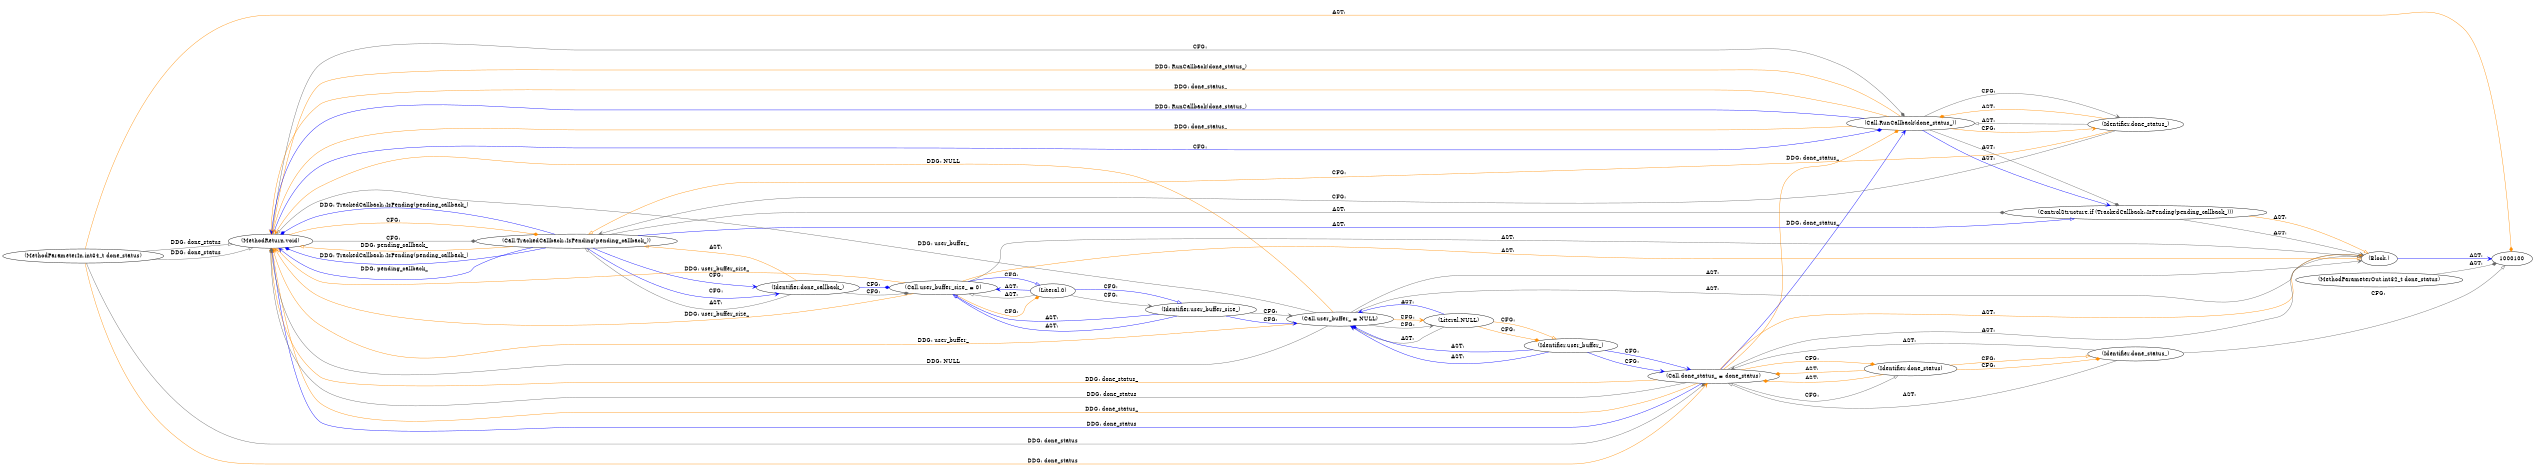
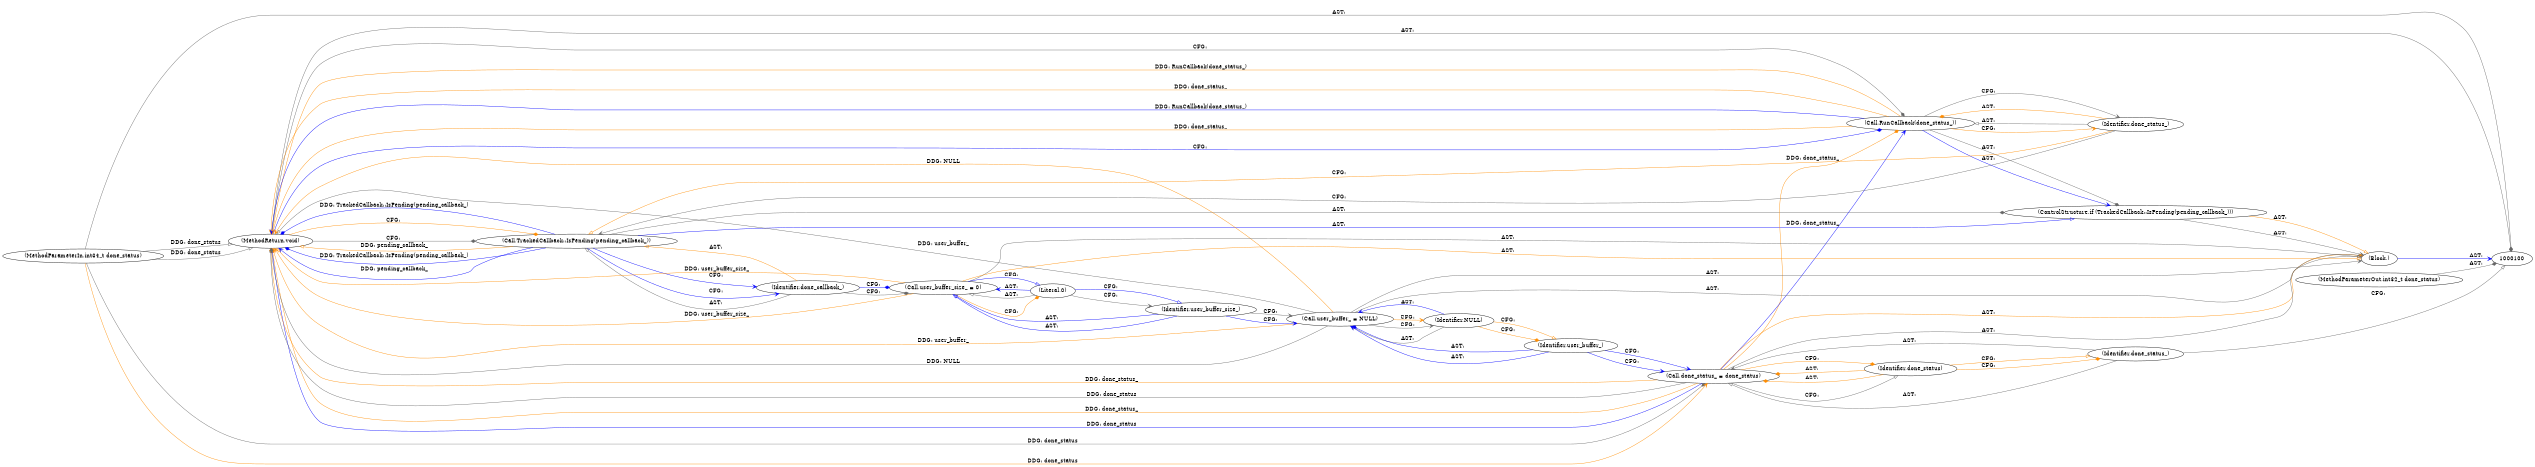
edge "(MethodParameterIn,int34_t done_status)" -> "1000100": color darkorange -> gray40
edge "(MethodReturn,void)" -> "1000100": added, label "AST:"
node "(Literal,NULL)": label "(Literal,NULL)" -> "(Identifier,NULL)"
